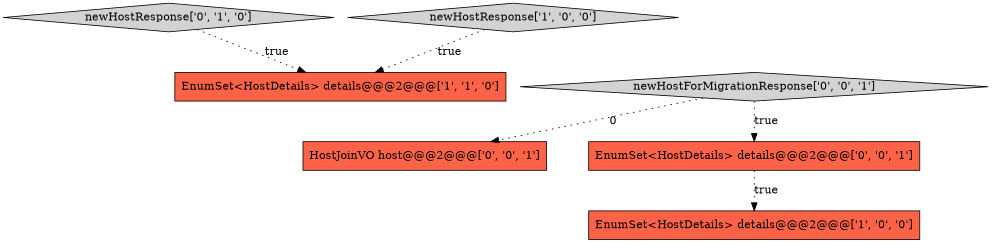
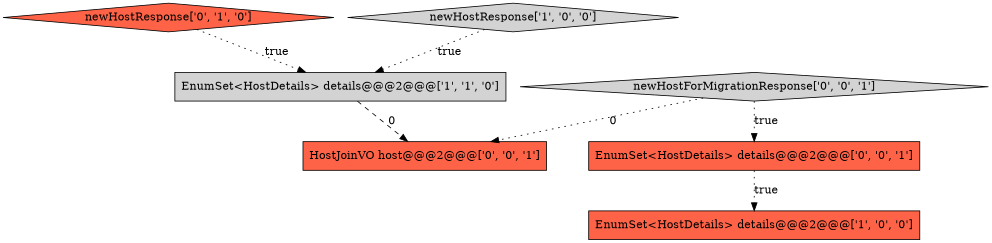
node "newHostResponse['0', '1', '0']": fillcolor lightgray -> tomato
node "EnumSet<HostDetails> details@@@2@@@['1', '1', '0']": fillcolor tomato -> lightgray
edge "EnumSet<HostDetails> details@@@2@@@['1', '1', '0']" -> "HostJoinVO host@@@2@@@['0', '0', '1']": added, label "0"
